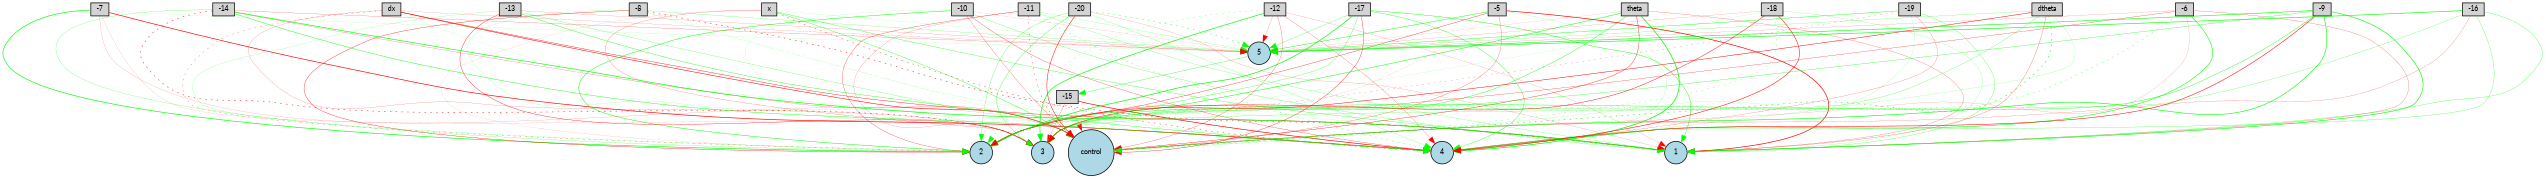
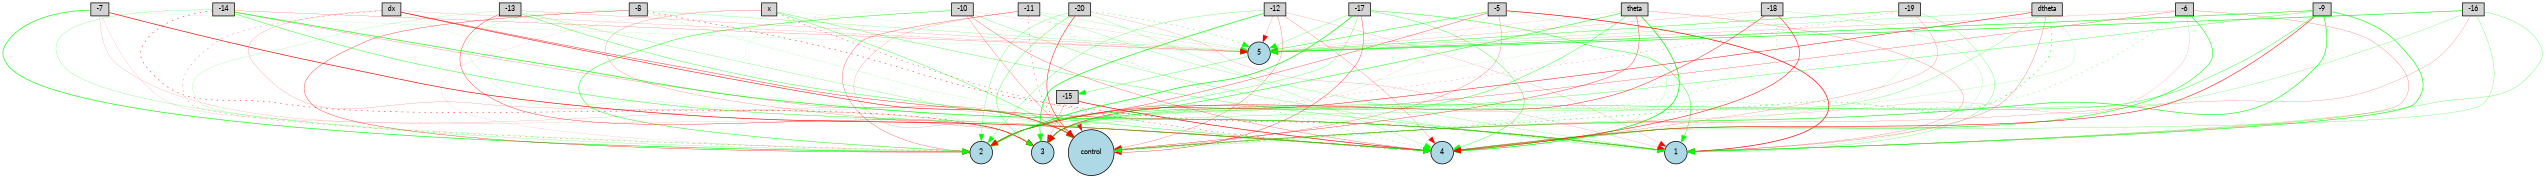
edge "-12" -> "2": style dotted -> solid
